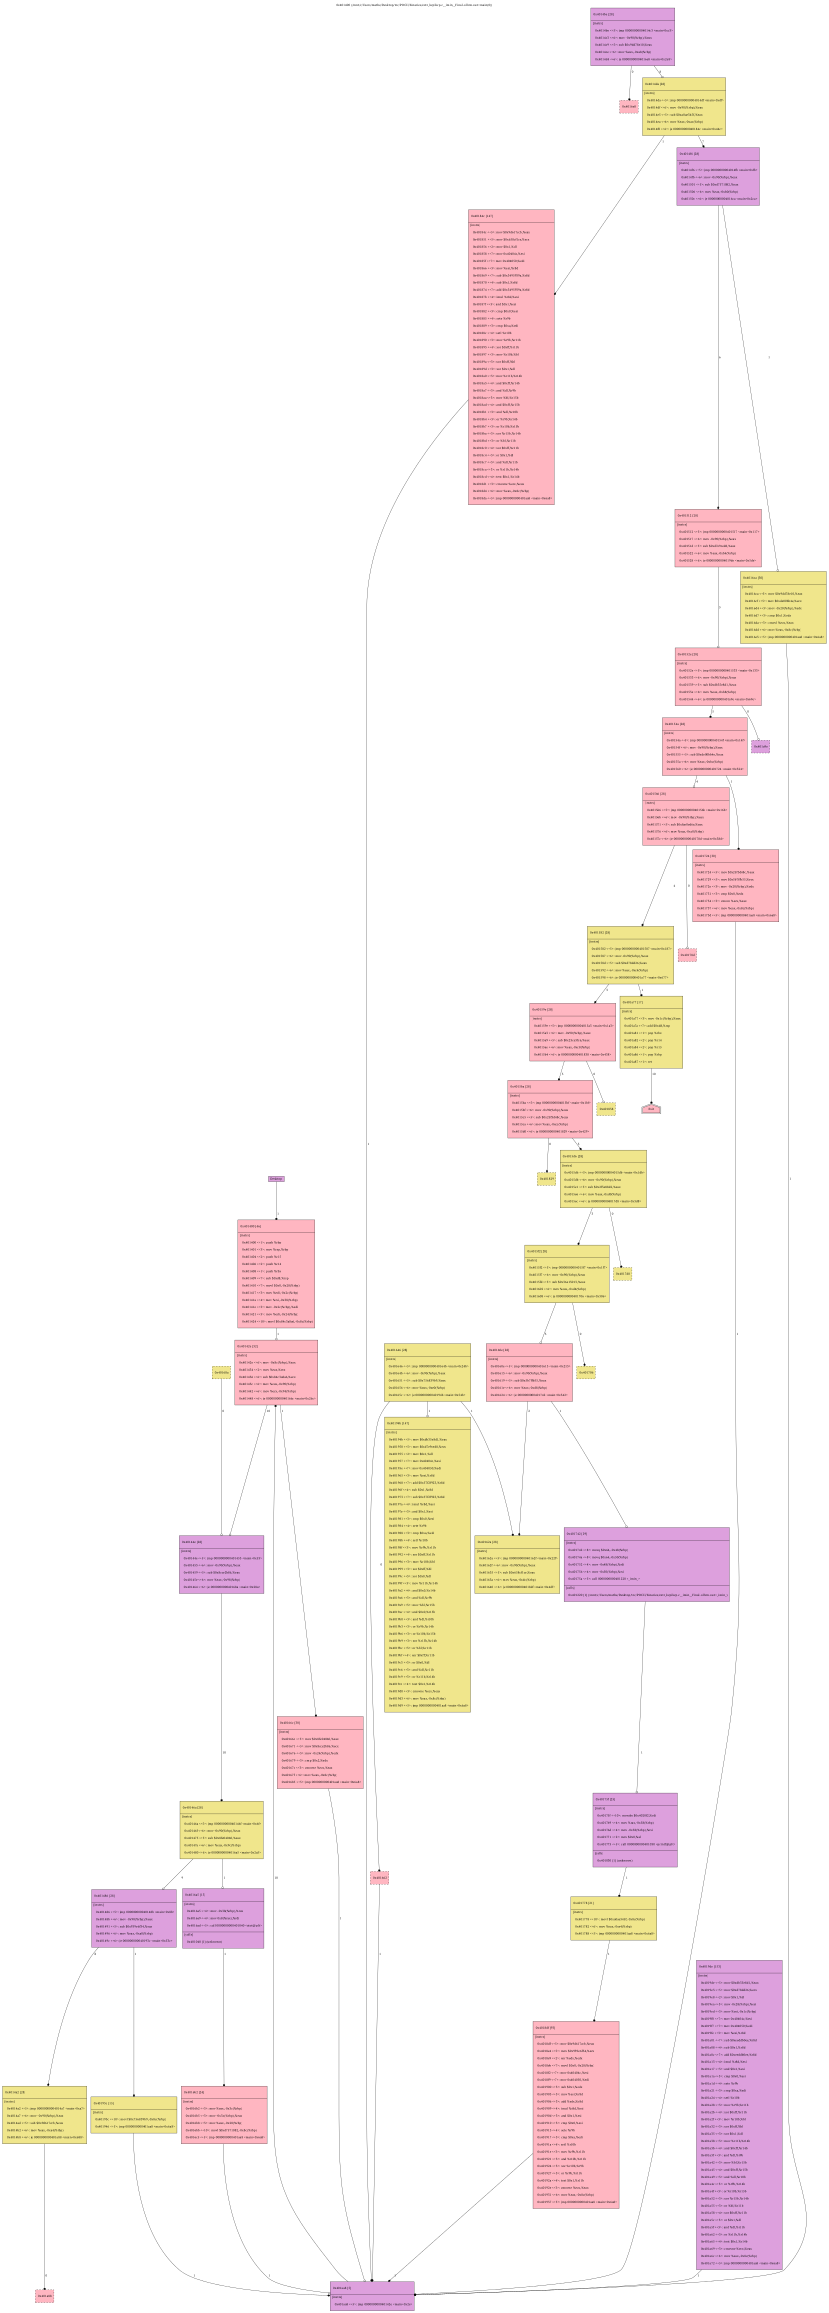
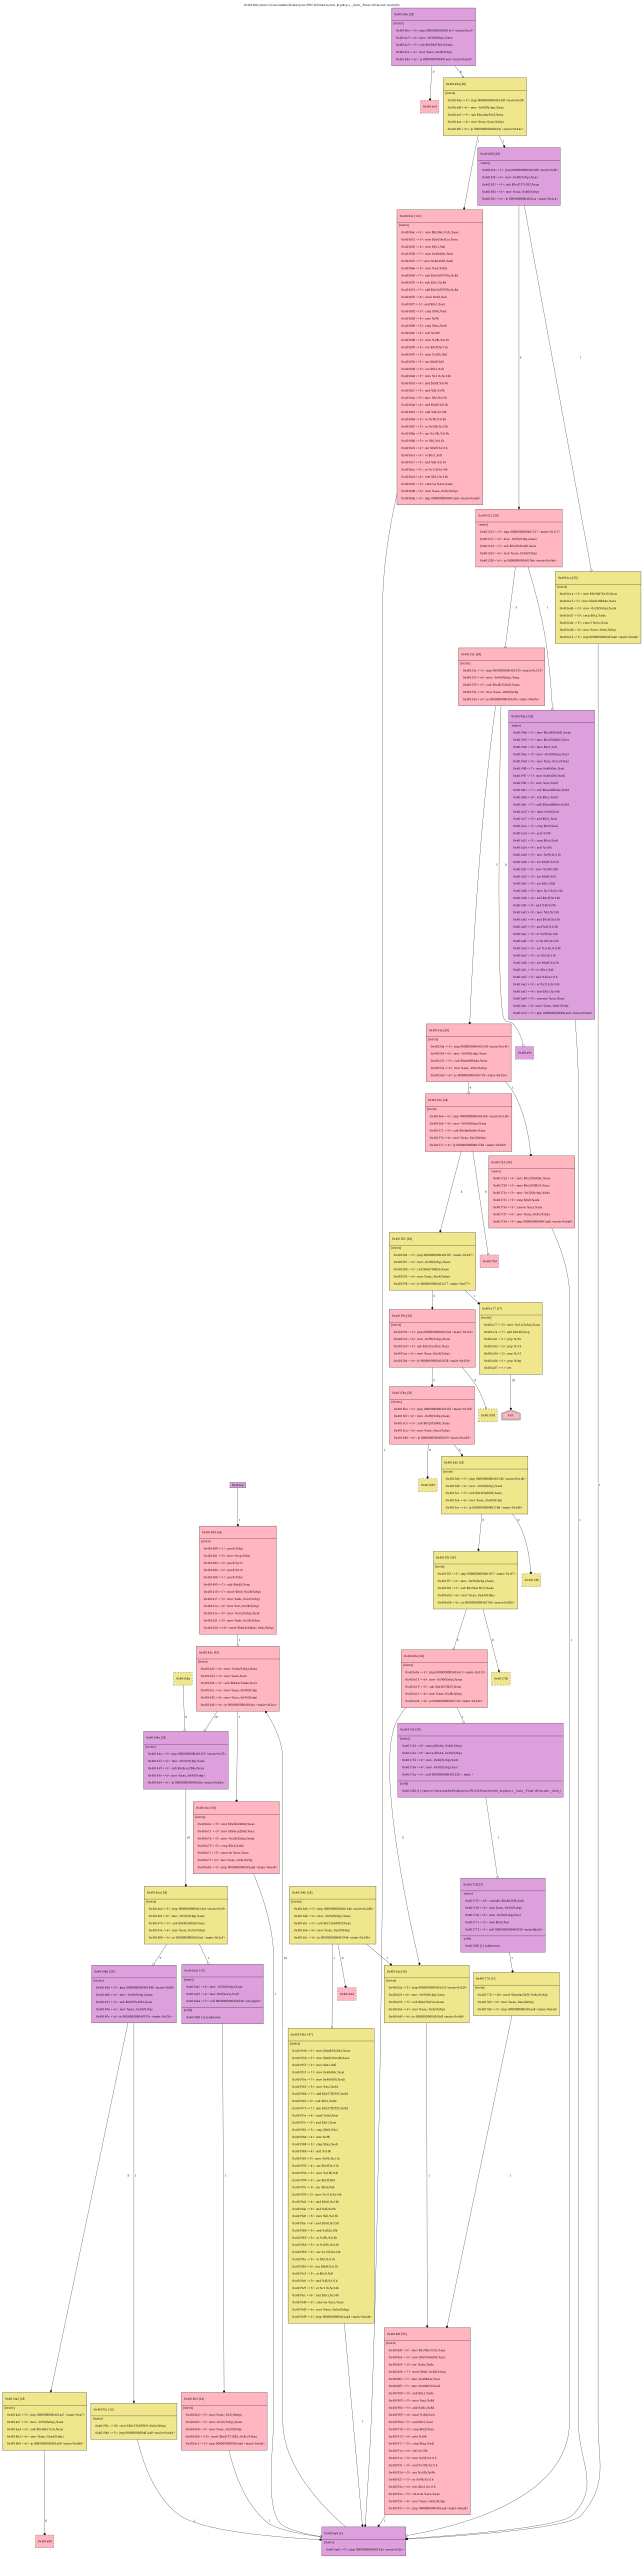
edge "0x401512 [28]" -> "0x4019de [153]": added, label "1"
edge "0x401662" -> "0x401aa8 [5]": now "0x40194b [147]" -> "0x401aa8 [5]"
edge "0x40162a [28]" -> "0x4018df [93]": added, label "1"
